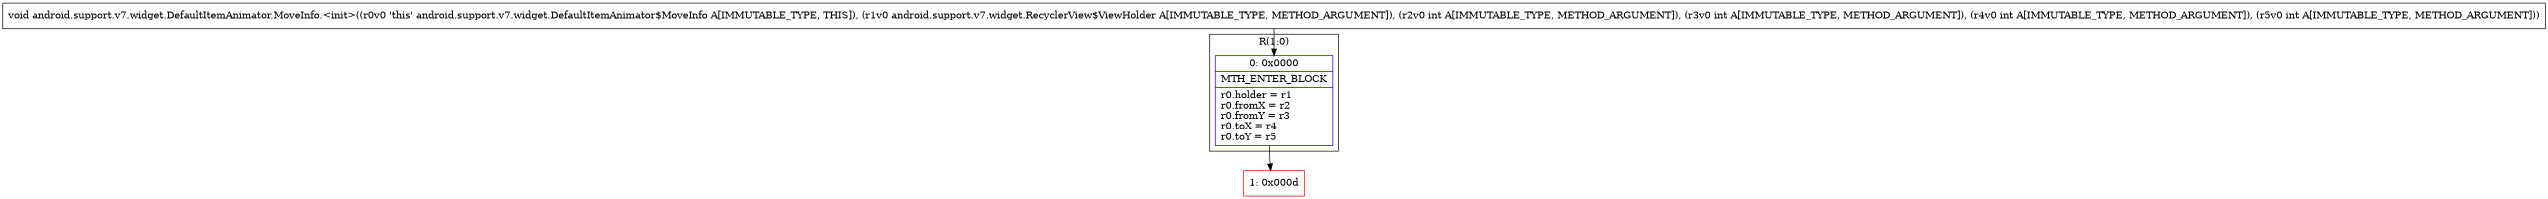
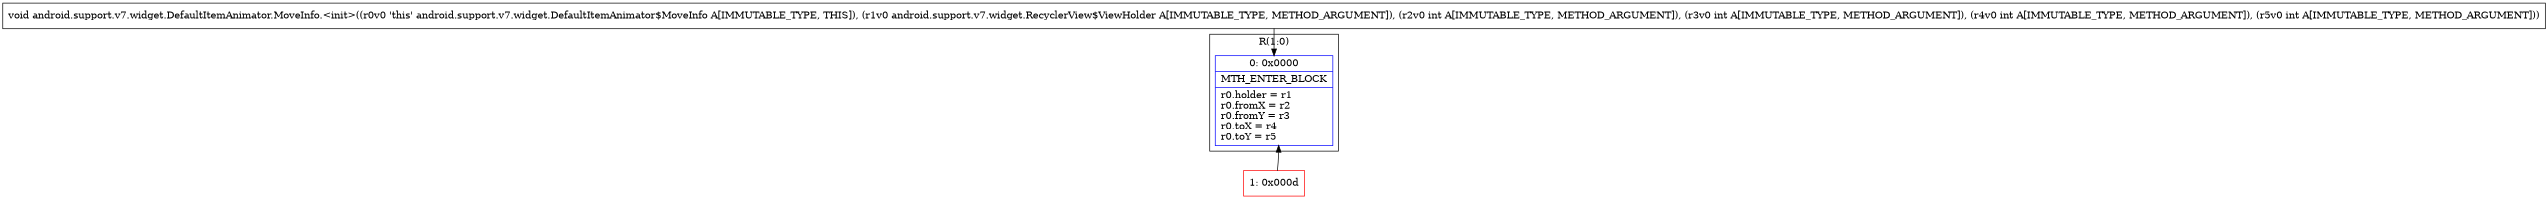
edge "0: 0x0000" -> "1: 0x000d": reversed
